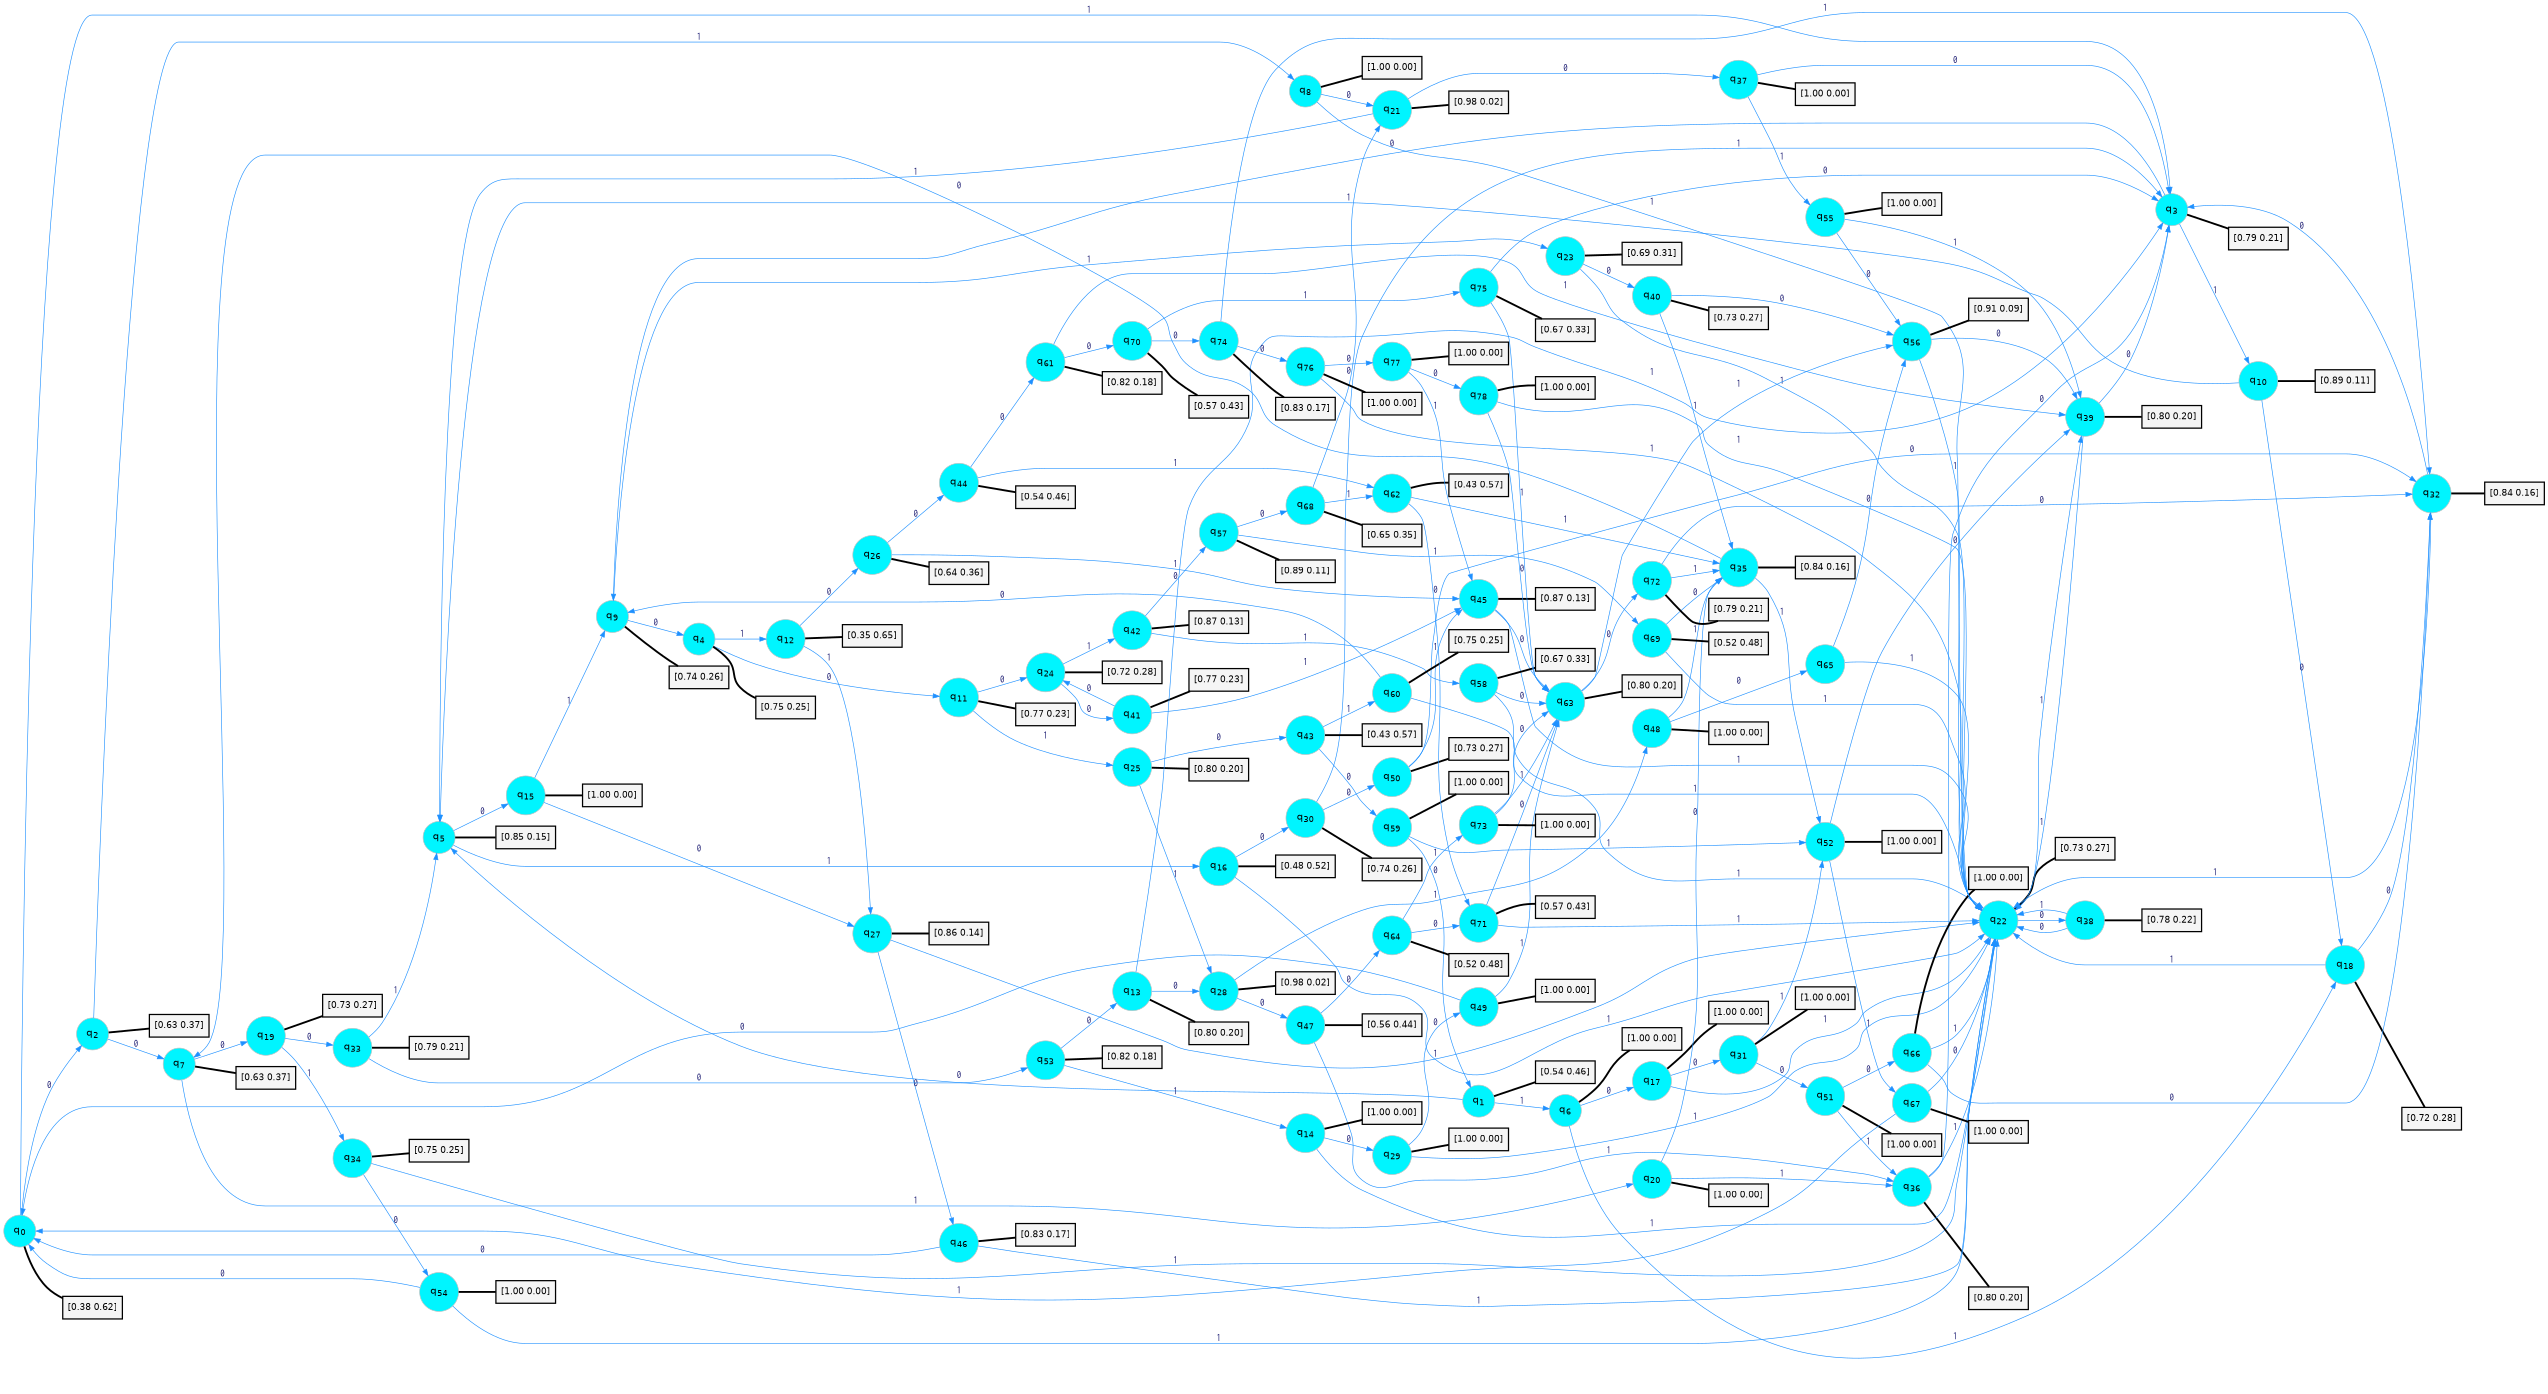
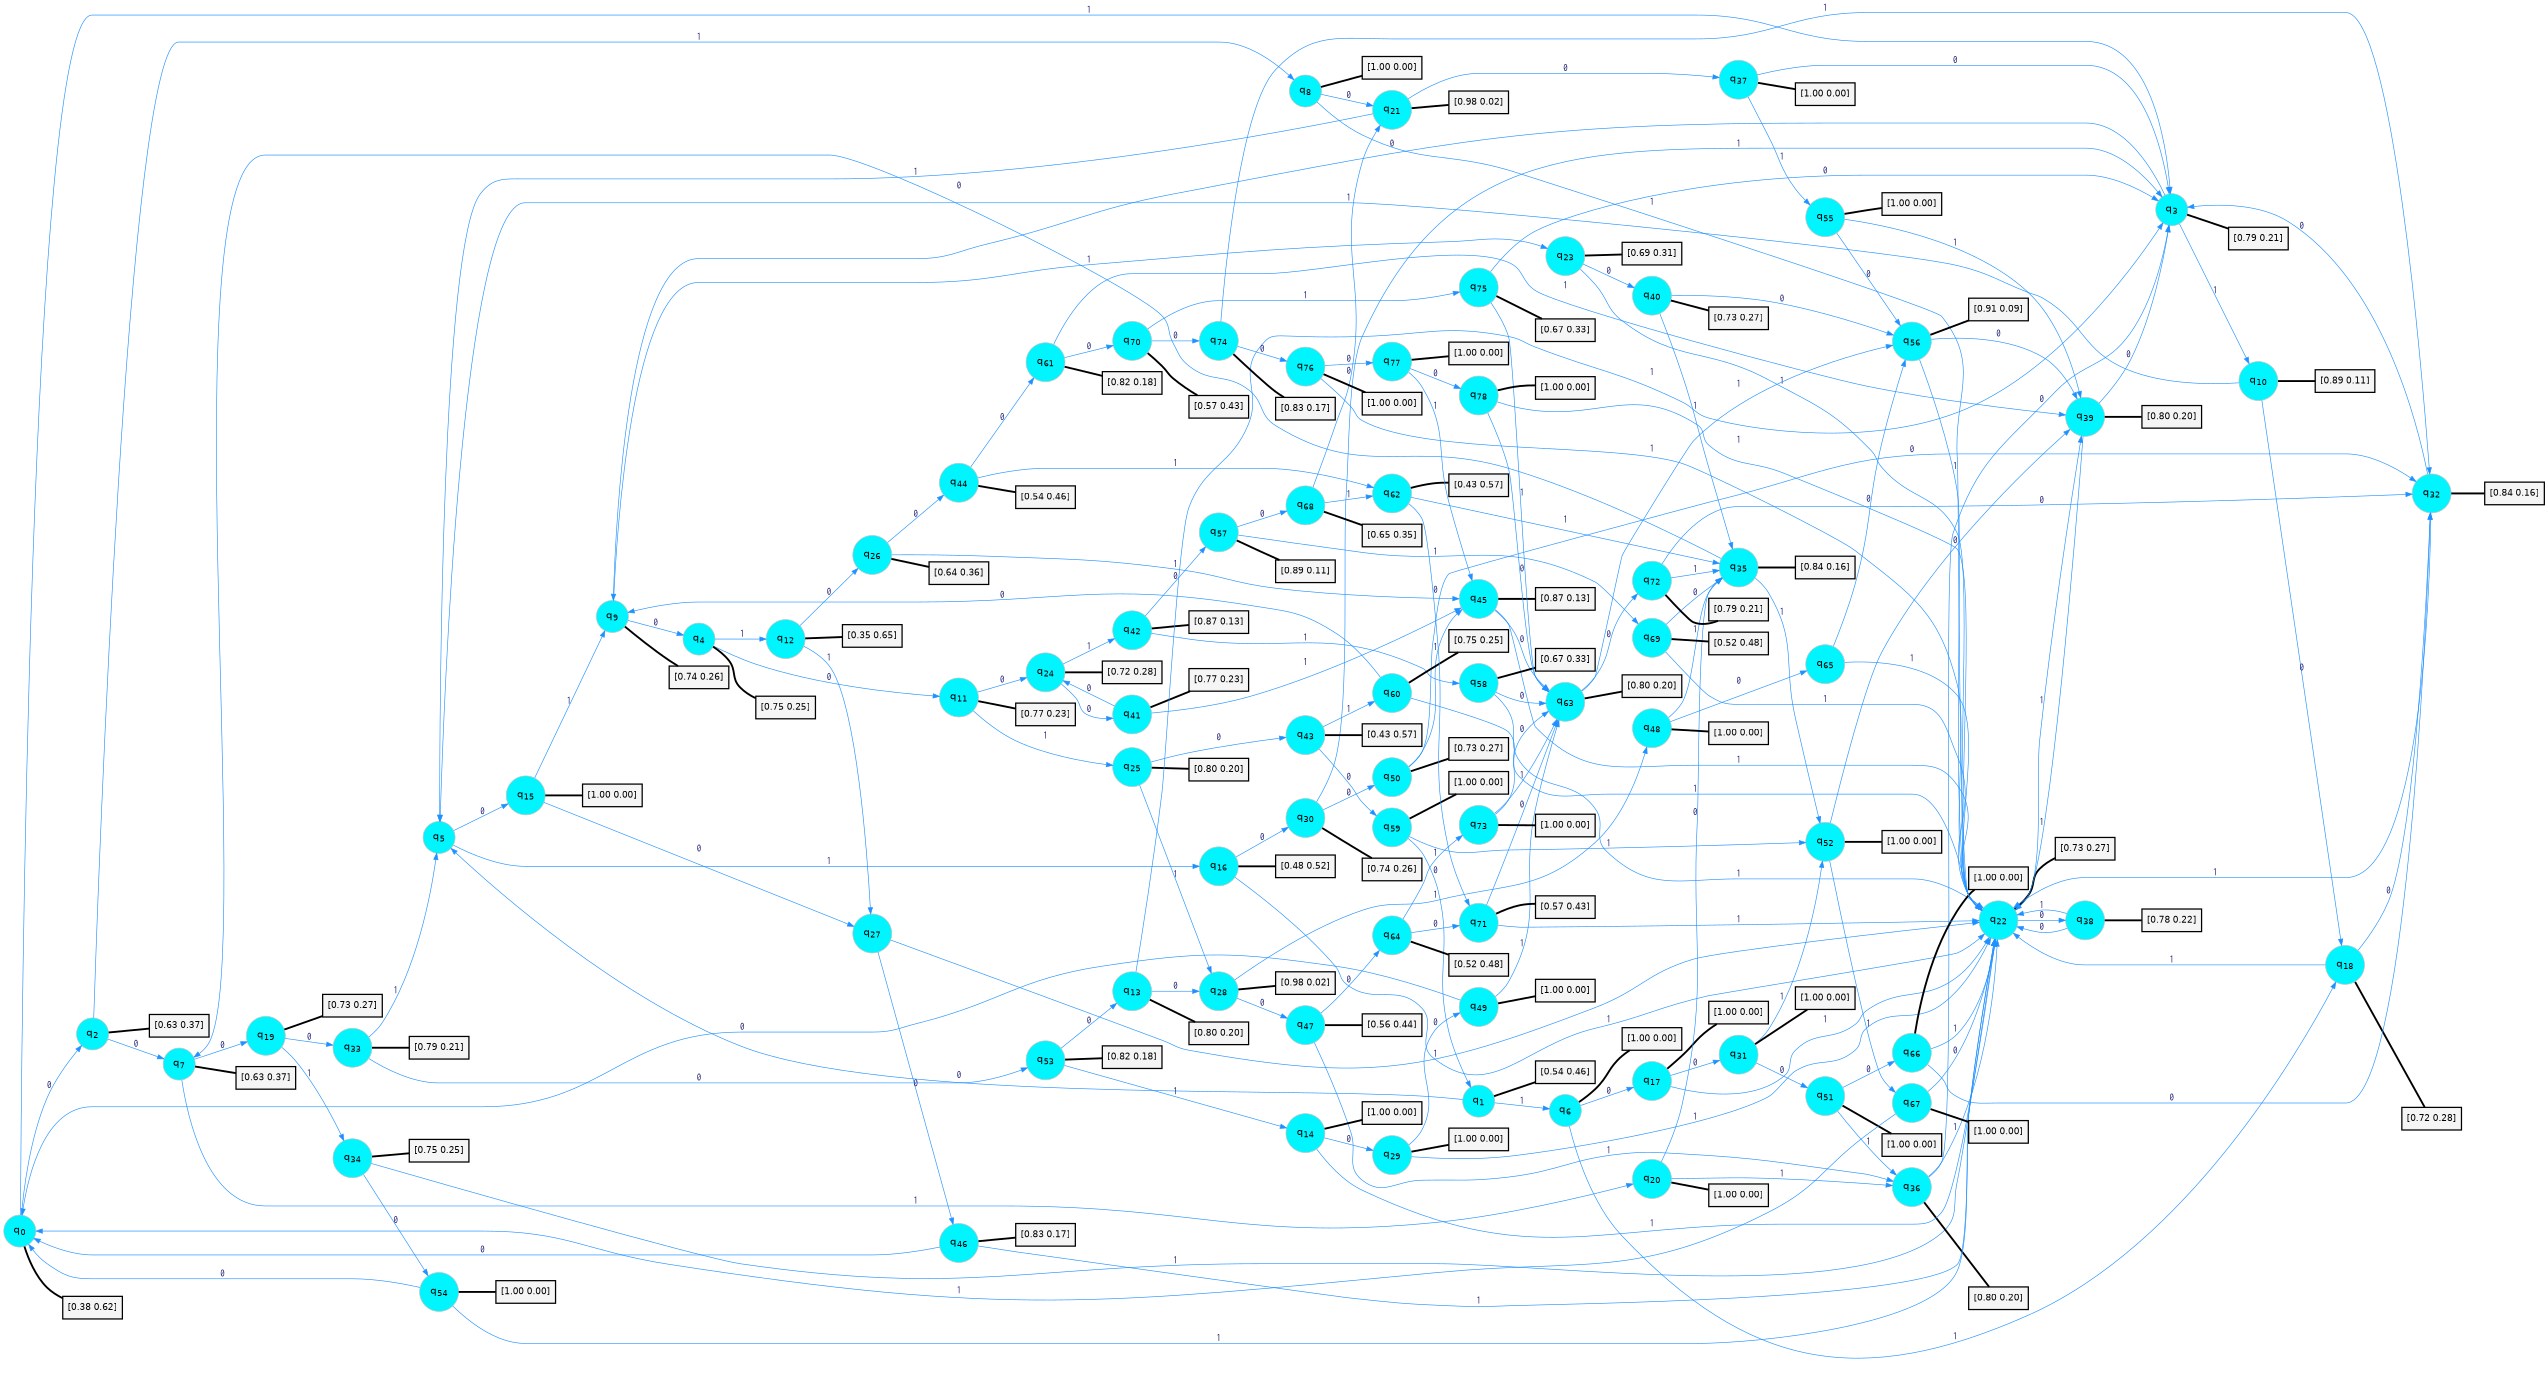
node "[0.85 0.15]": removed
node "[0.86 0.14]": removed
